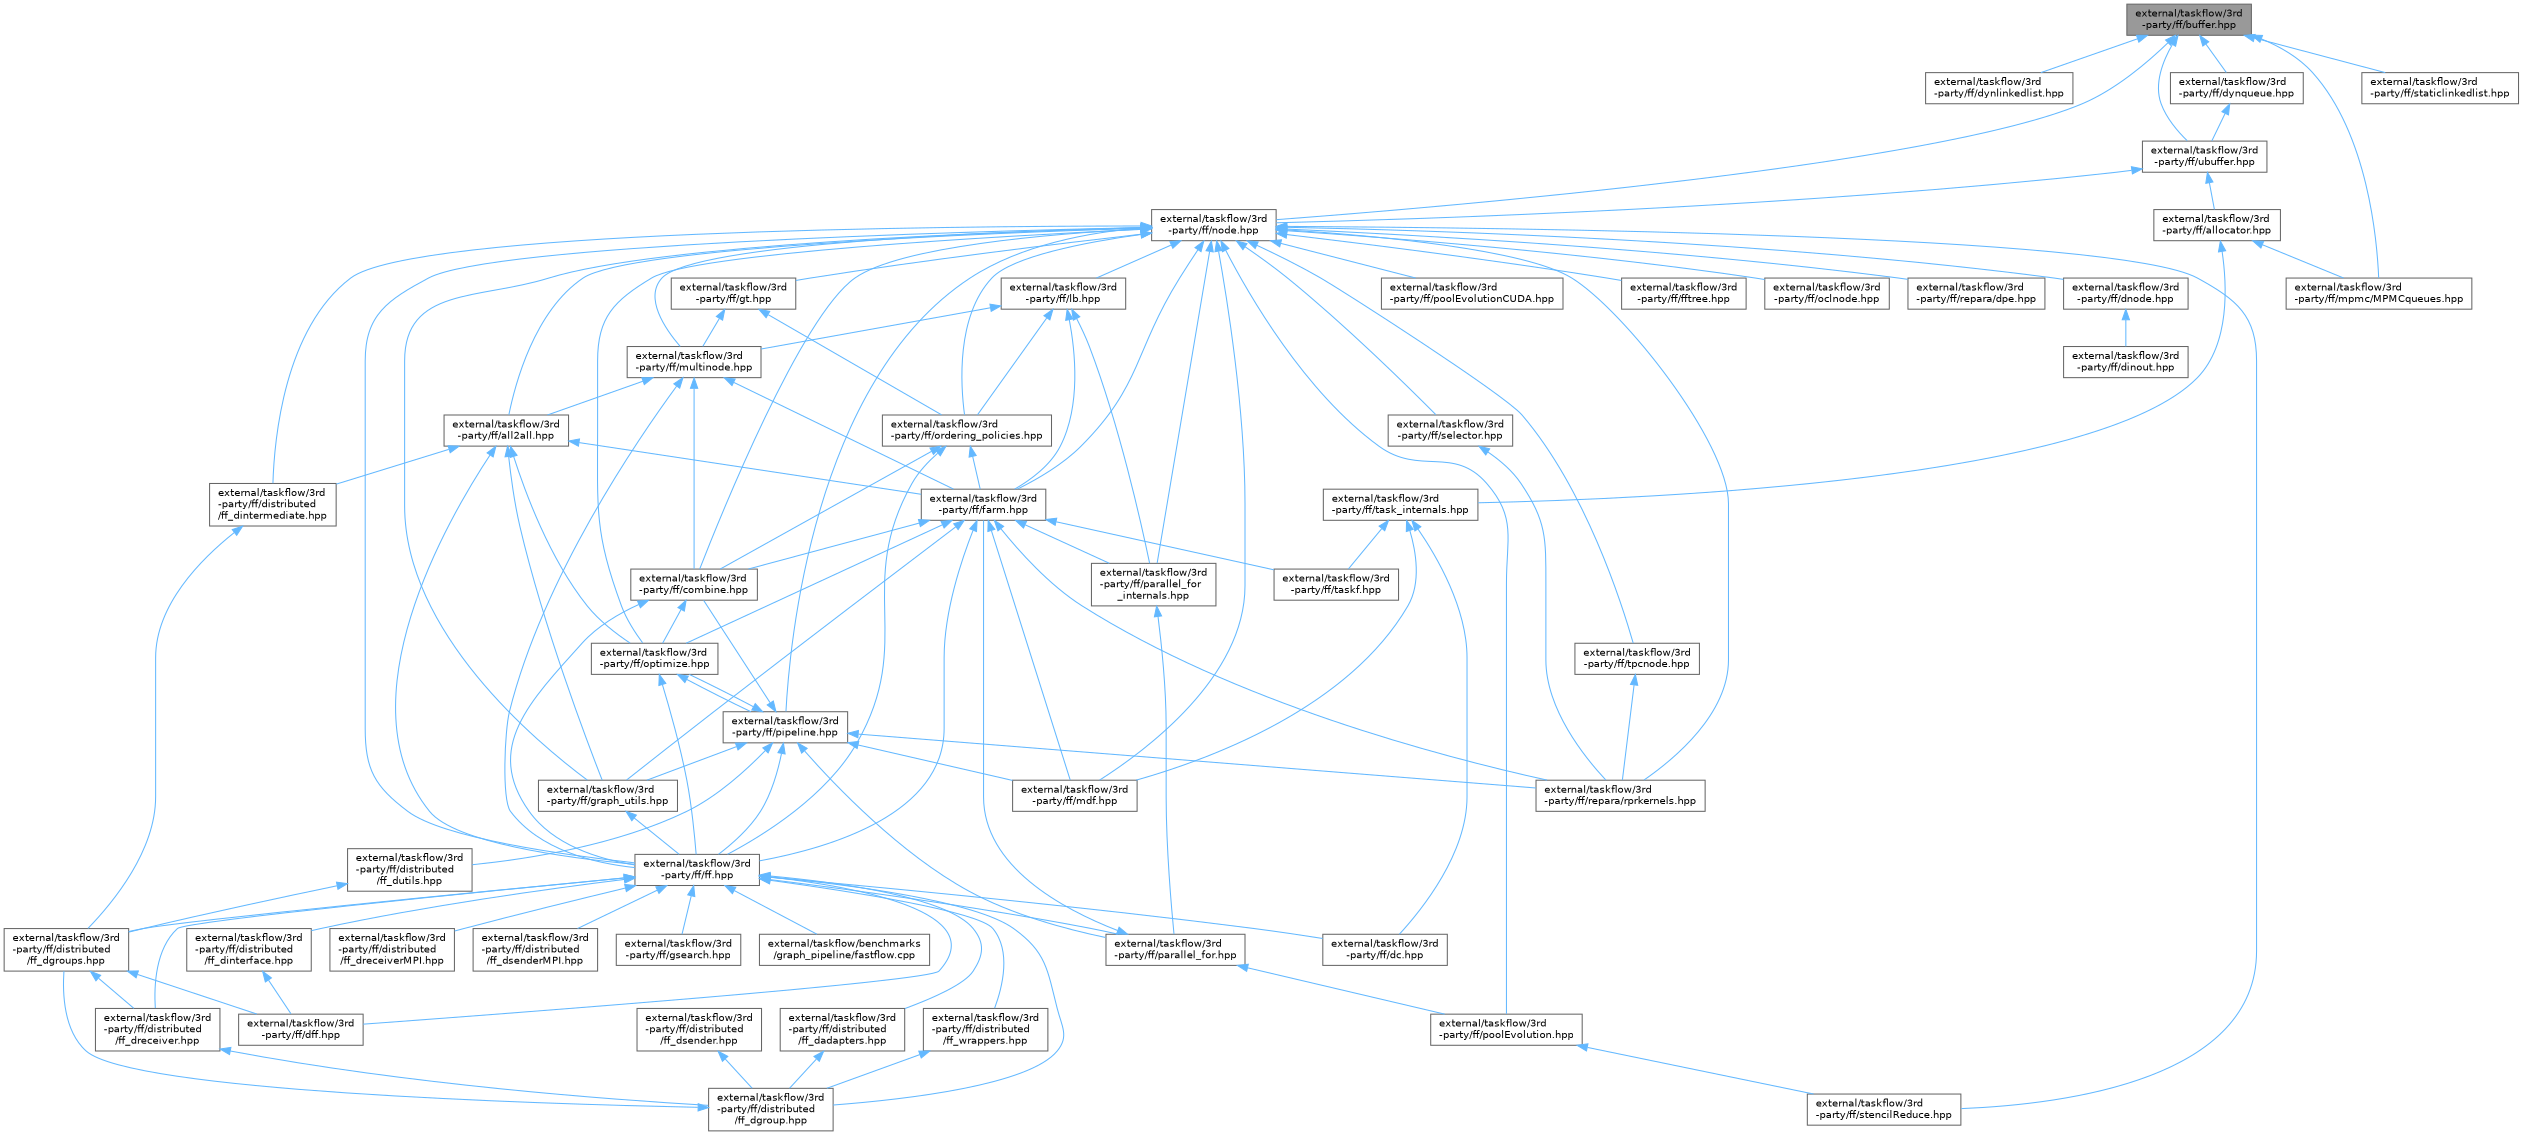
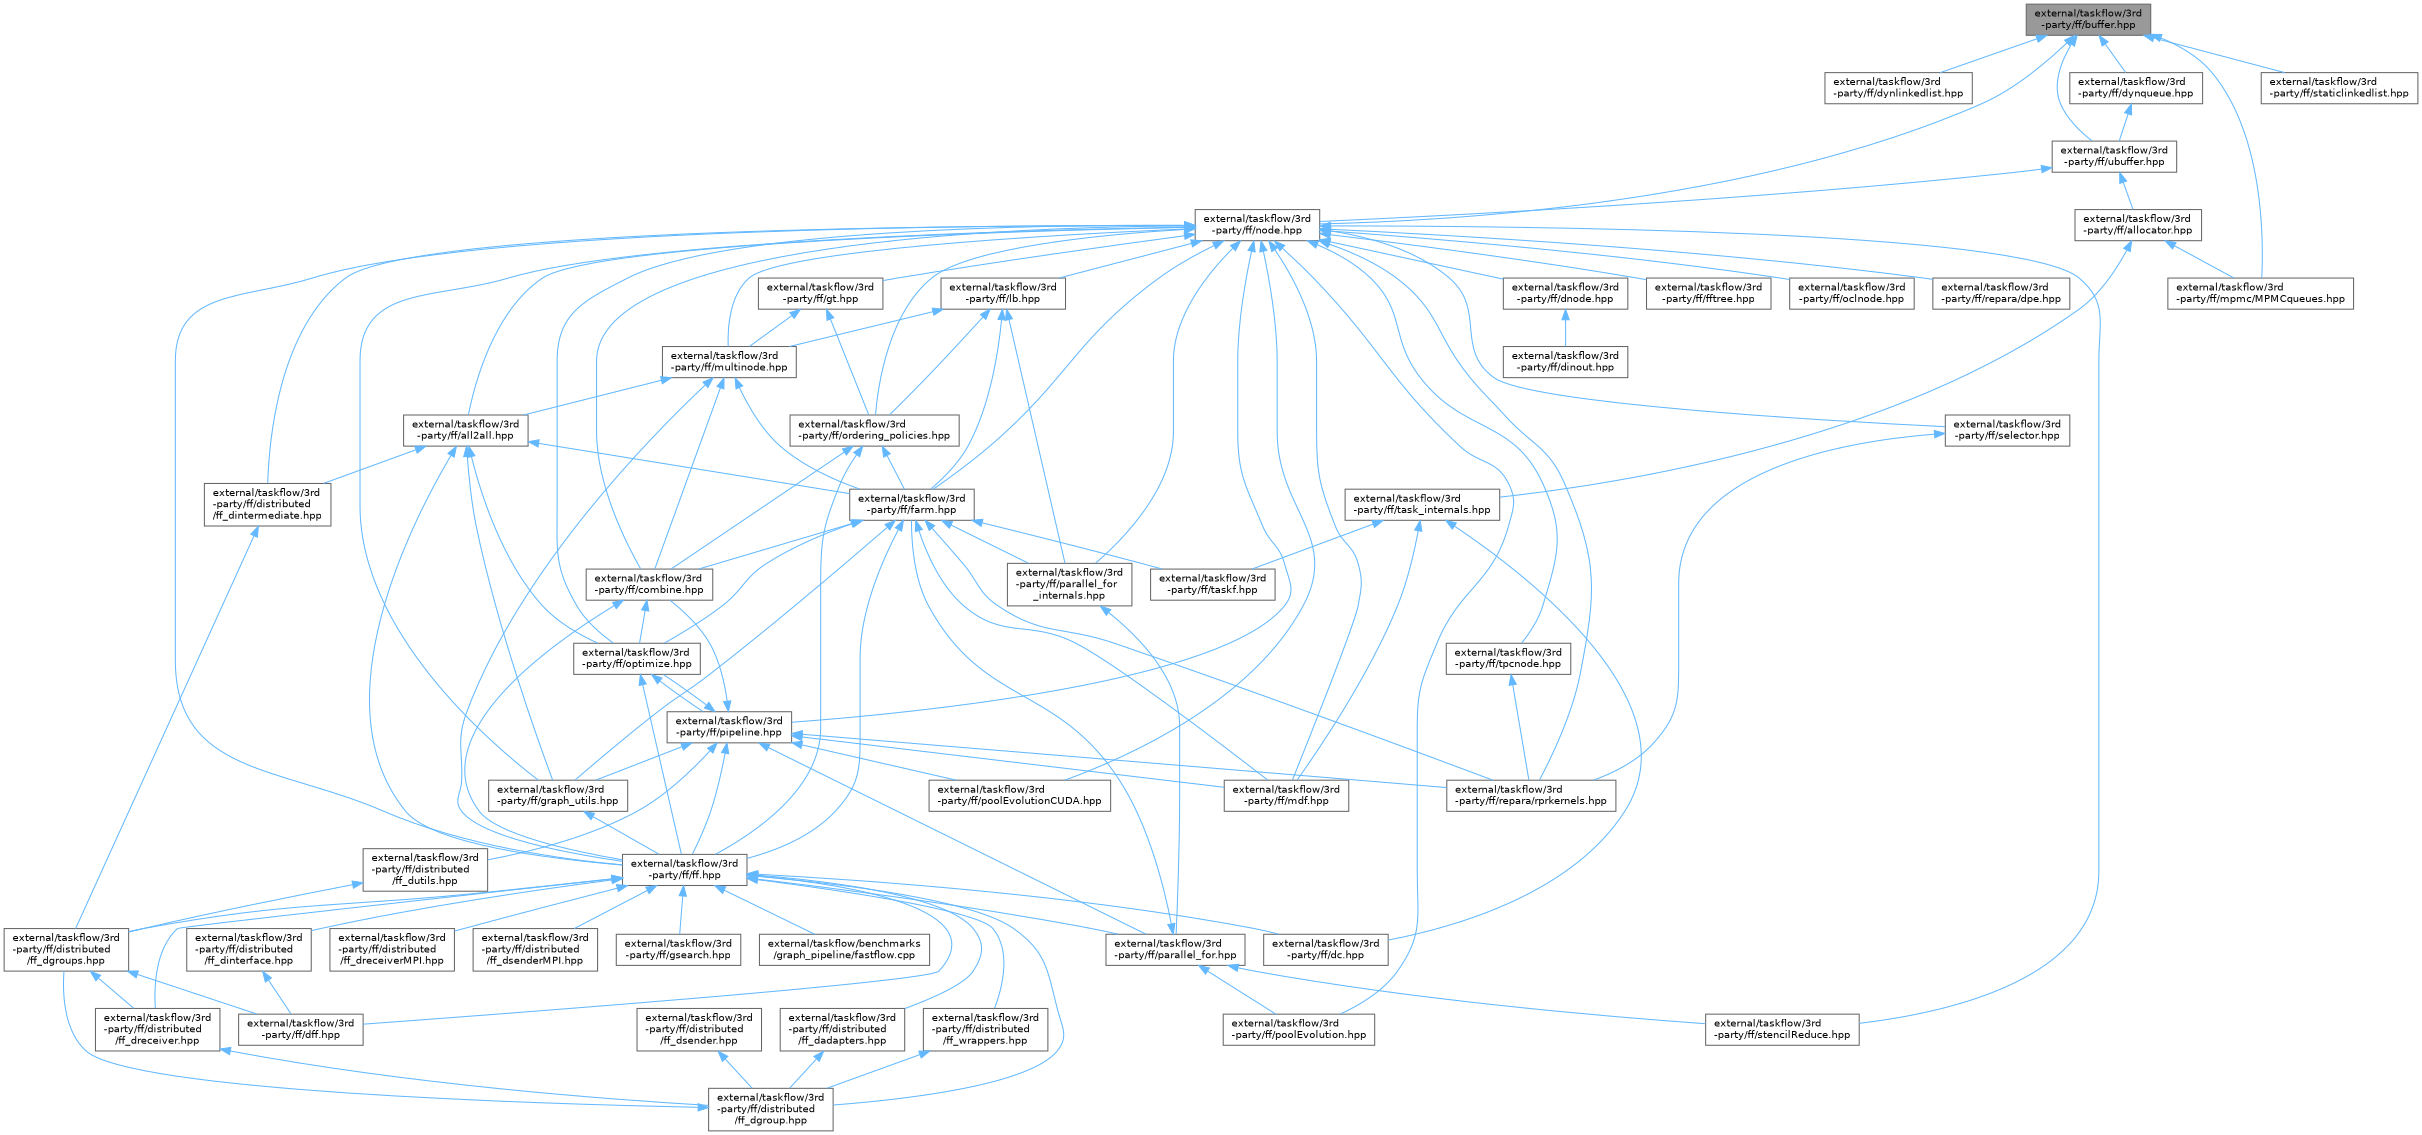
edge "external/taskflow/3rd -party/ff/poolEvolutionCUDA.hpp" -> "external/taskflow/3rd -party/ff/pipeline.hpp": added
edge "external/taskflow/3rd -party/ff/stencilReduce.hpp" -> "external/taskflow/3rd -party/ff/poolEvolution.hpp": now "external/taskflow/3rd -party/ff/stencilReduce.hpp" -> "external/taskflow/3rd -party/ff/parallel_for.hpp"
